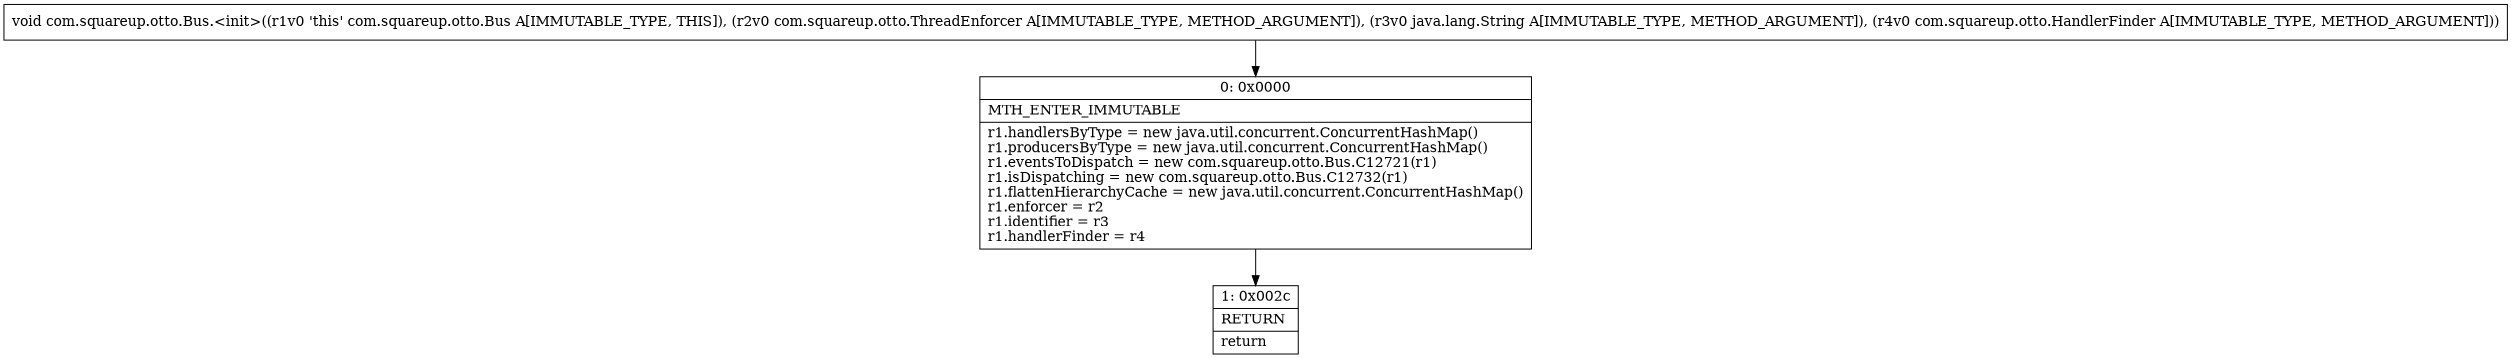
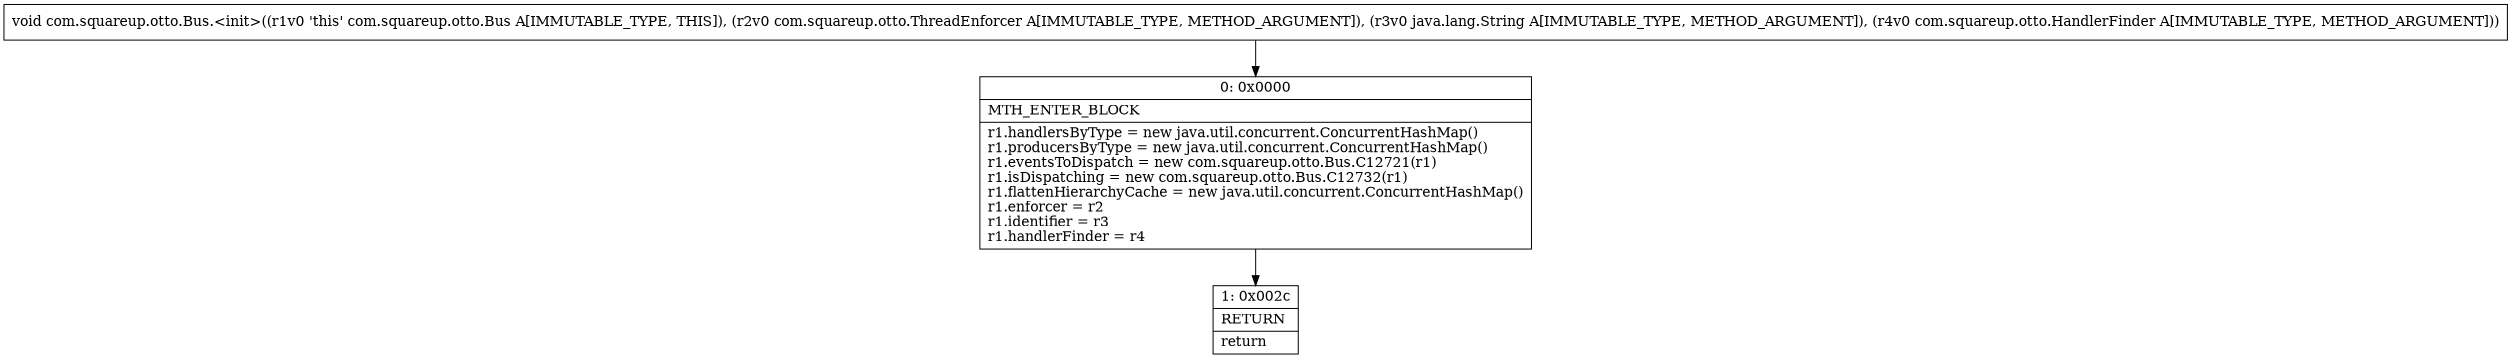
node "0: 0x0000": text "MTH_ENTER_IMMUTABLE" -> "MTH_ENTER_BLOCK"
